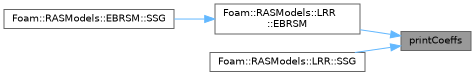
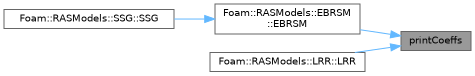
node "Foam::RASModels::EBRSM::SSG": label "Foam::RASModels::EBRSM::SSG" -> "Foam::RASModels::SSG::SSG"
node "Foam::RASModels::LRR ::EBRSM": label "Foam::RASModels::LRR ::EBRSM" -> "Foam::RASModels::EBRSM ::EBRSM"
node "Foam::RASModels::LRR::SSG": label "Foam::RASModels::LRR::SSG" -> "Foam::RASModels::LRR::LRR"
